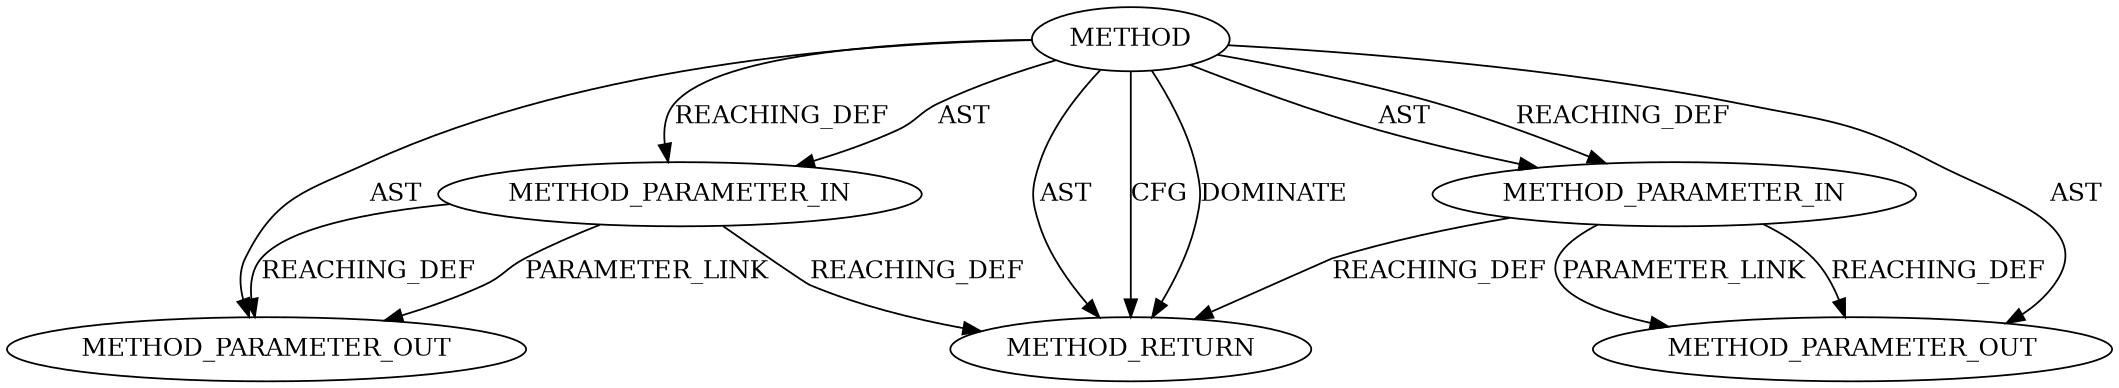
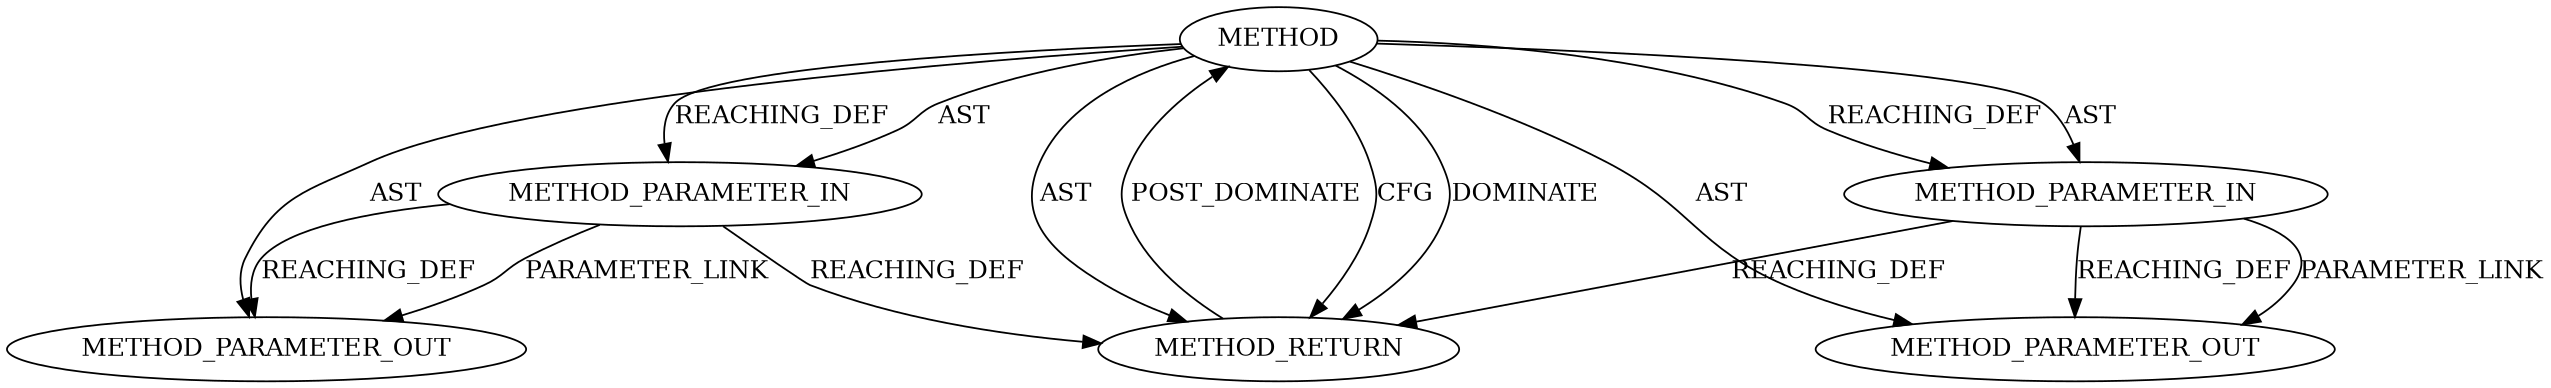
edge "METHOD_RETURN" -> "METHOD": added, label "POST_DOMINATE"
